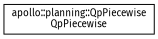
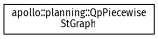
node "apollo::planning::QpPiecewise QpPiecewise": label "apollo::planning::QpPiecewise QpPiecewise" -> "apollo::planning::QpPiecewise StGraph"
